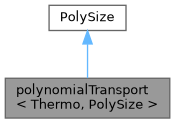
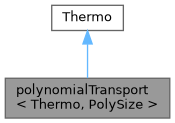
node "PolySize": label "PolySize" -> "Thermo"
